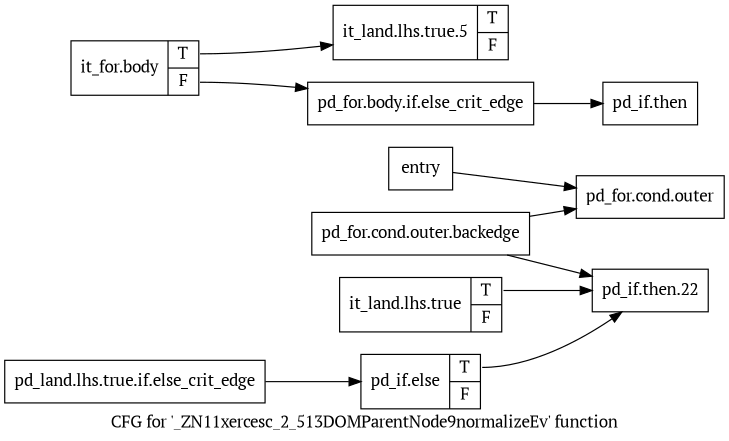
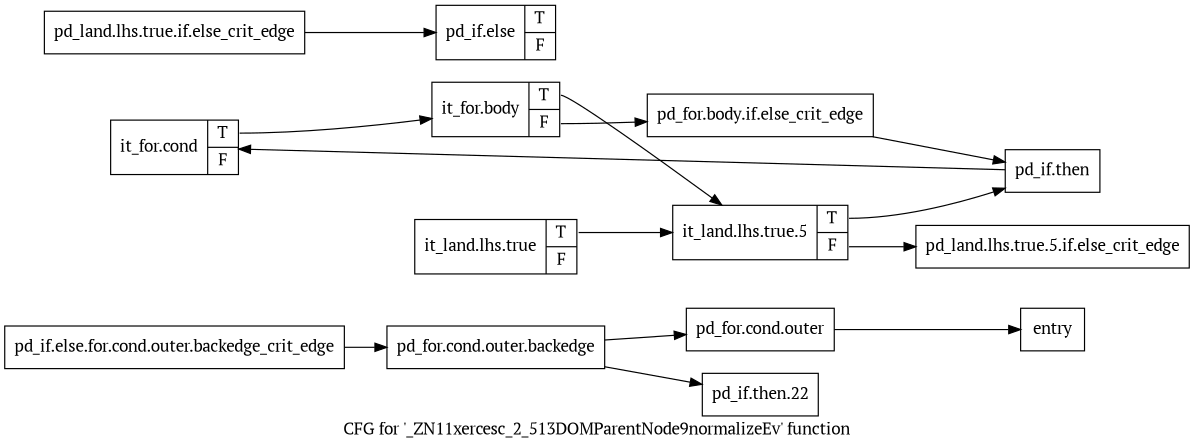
node "it_for.cond": added
edge "entry" -> "pd_for.cond.outer": reversed
edge "it_land.lhs.true.5" -> "pd_if.then": added
node "pd_land.lhs.true.5.if.else_crit_edge": added
edge "it_land.lhs.true" -> "pd_if.then.22": now "it_land.lhs.true" -> "it_land.lhs.true.5"
node "pd_if.else.for.cond.outer.backedge_crit_edge": added
edge "pd_if.else" -> "pd_if.then.22": removed
